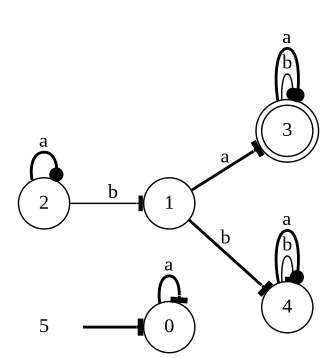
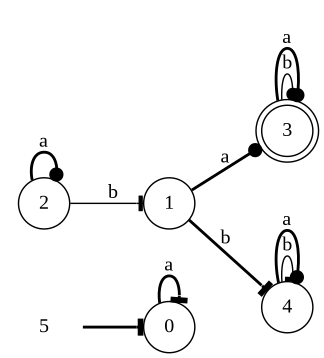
edge "1" -> "3": arrowhead tee -> dot
